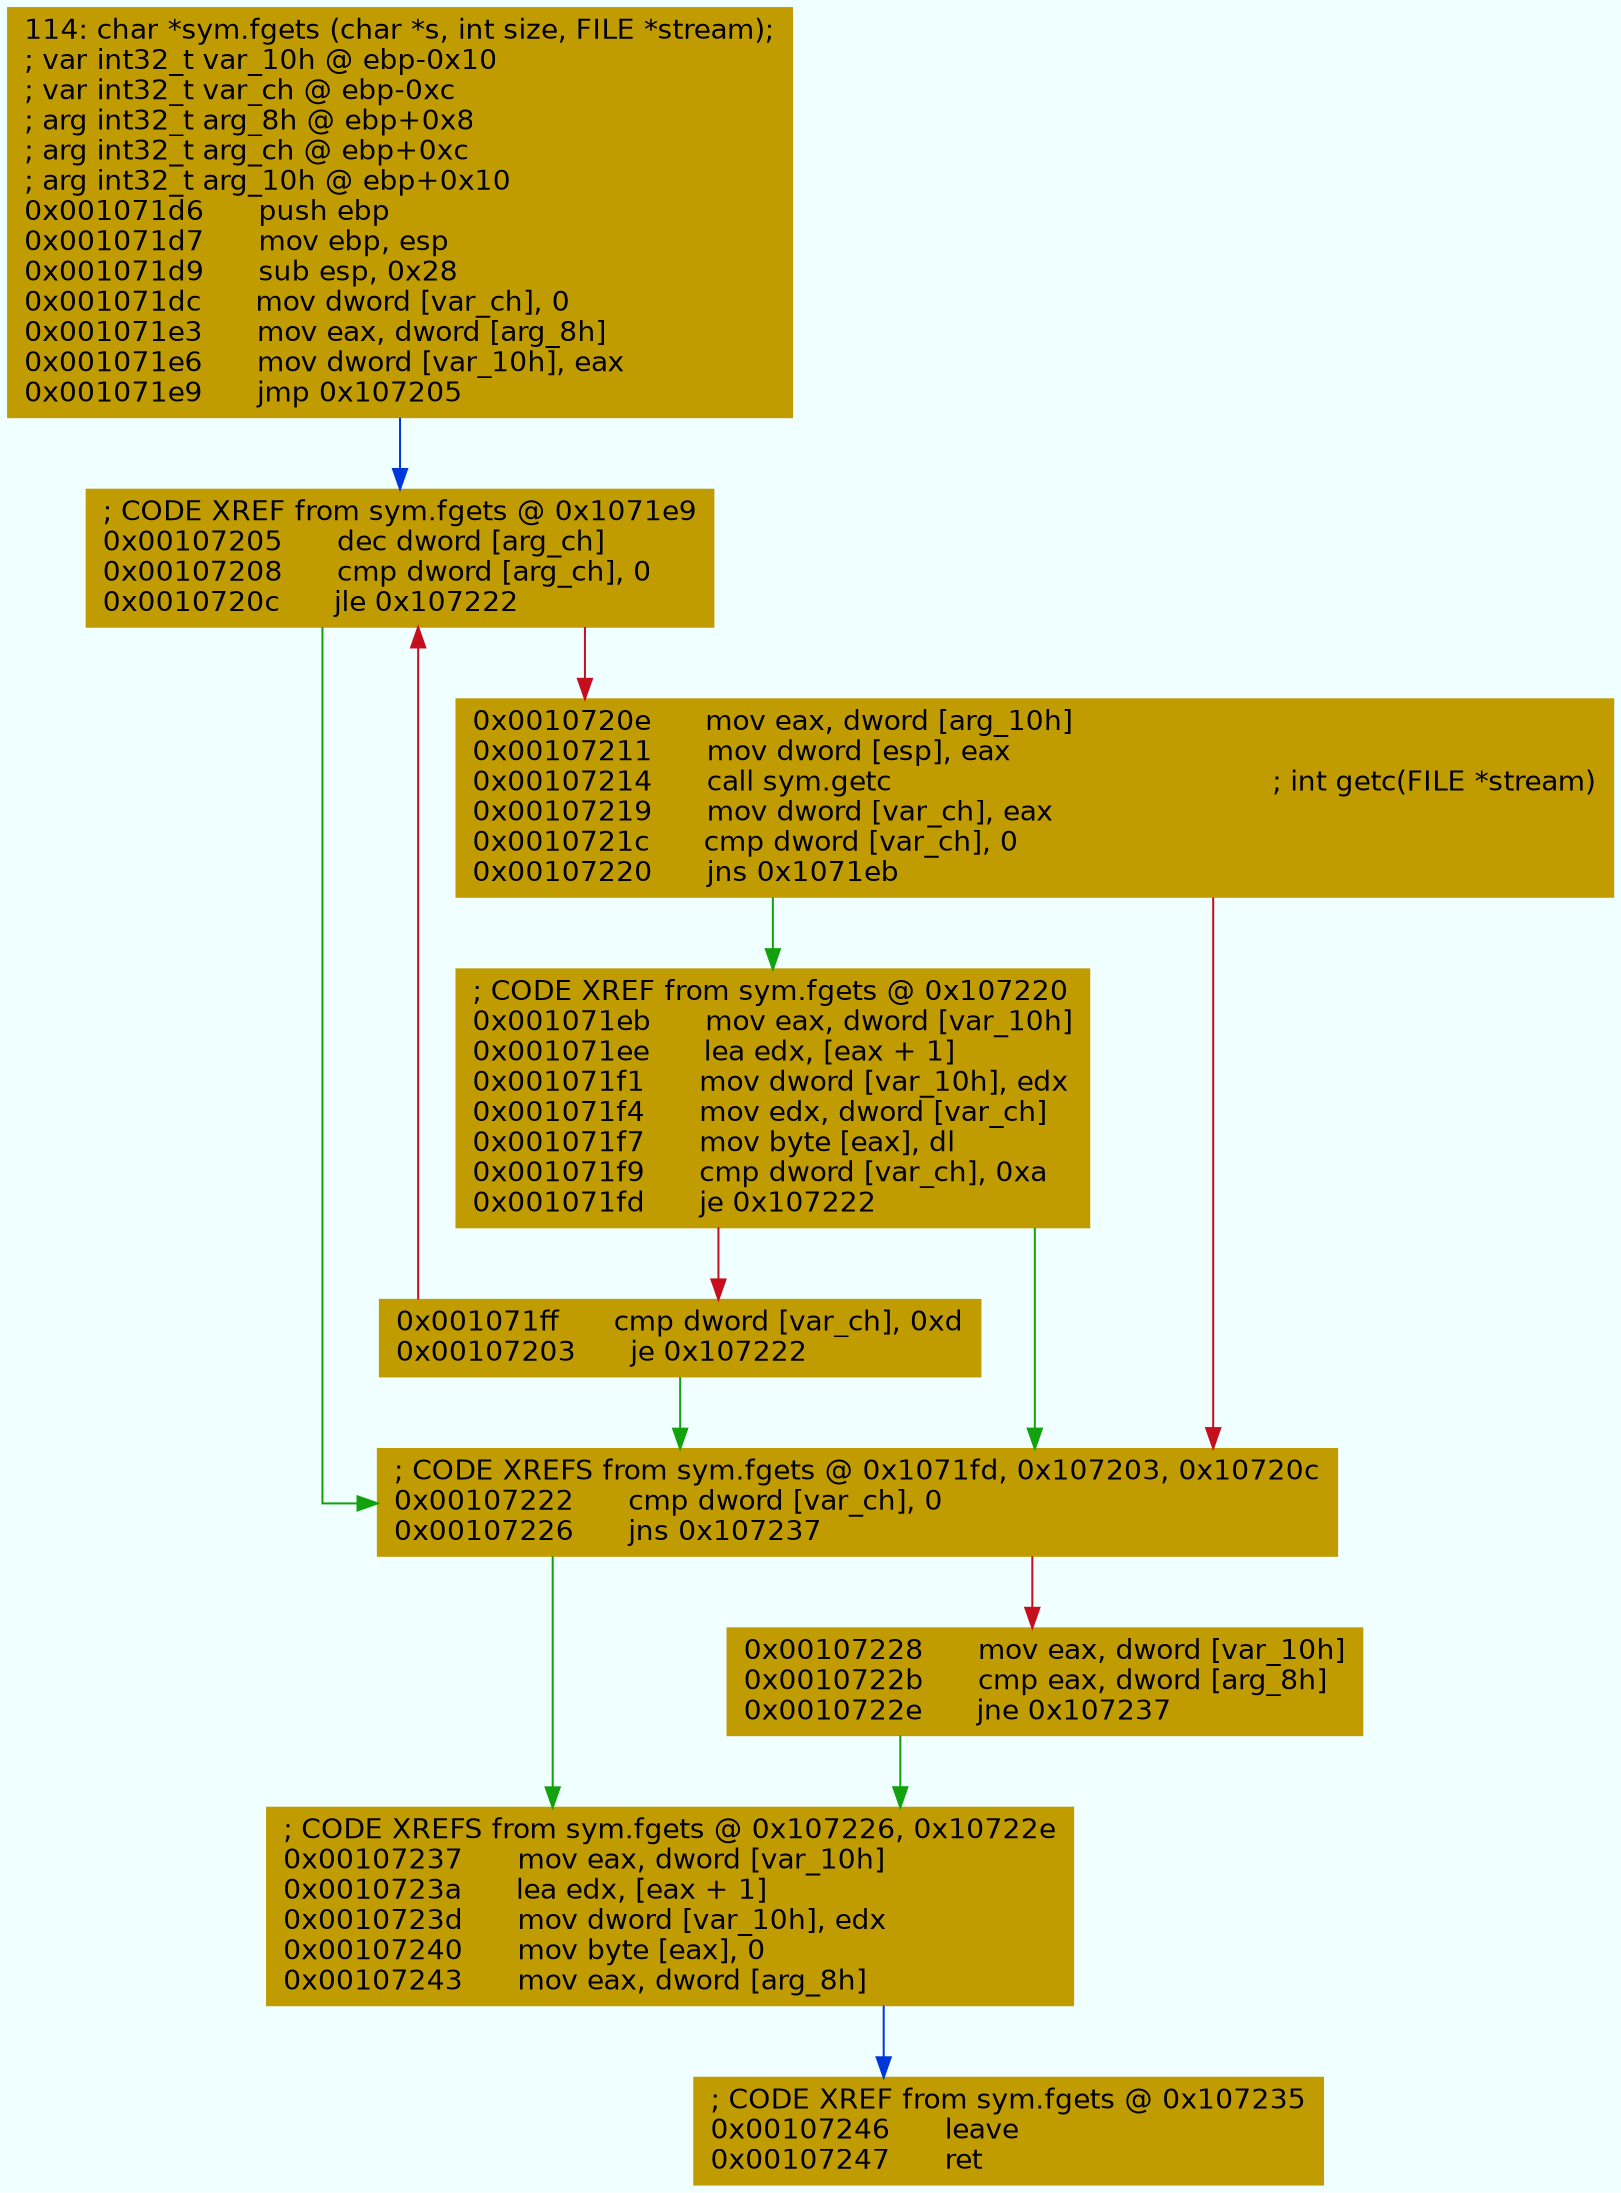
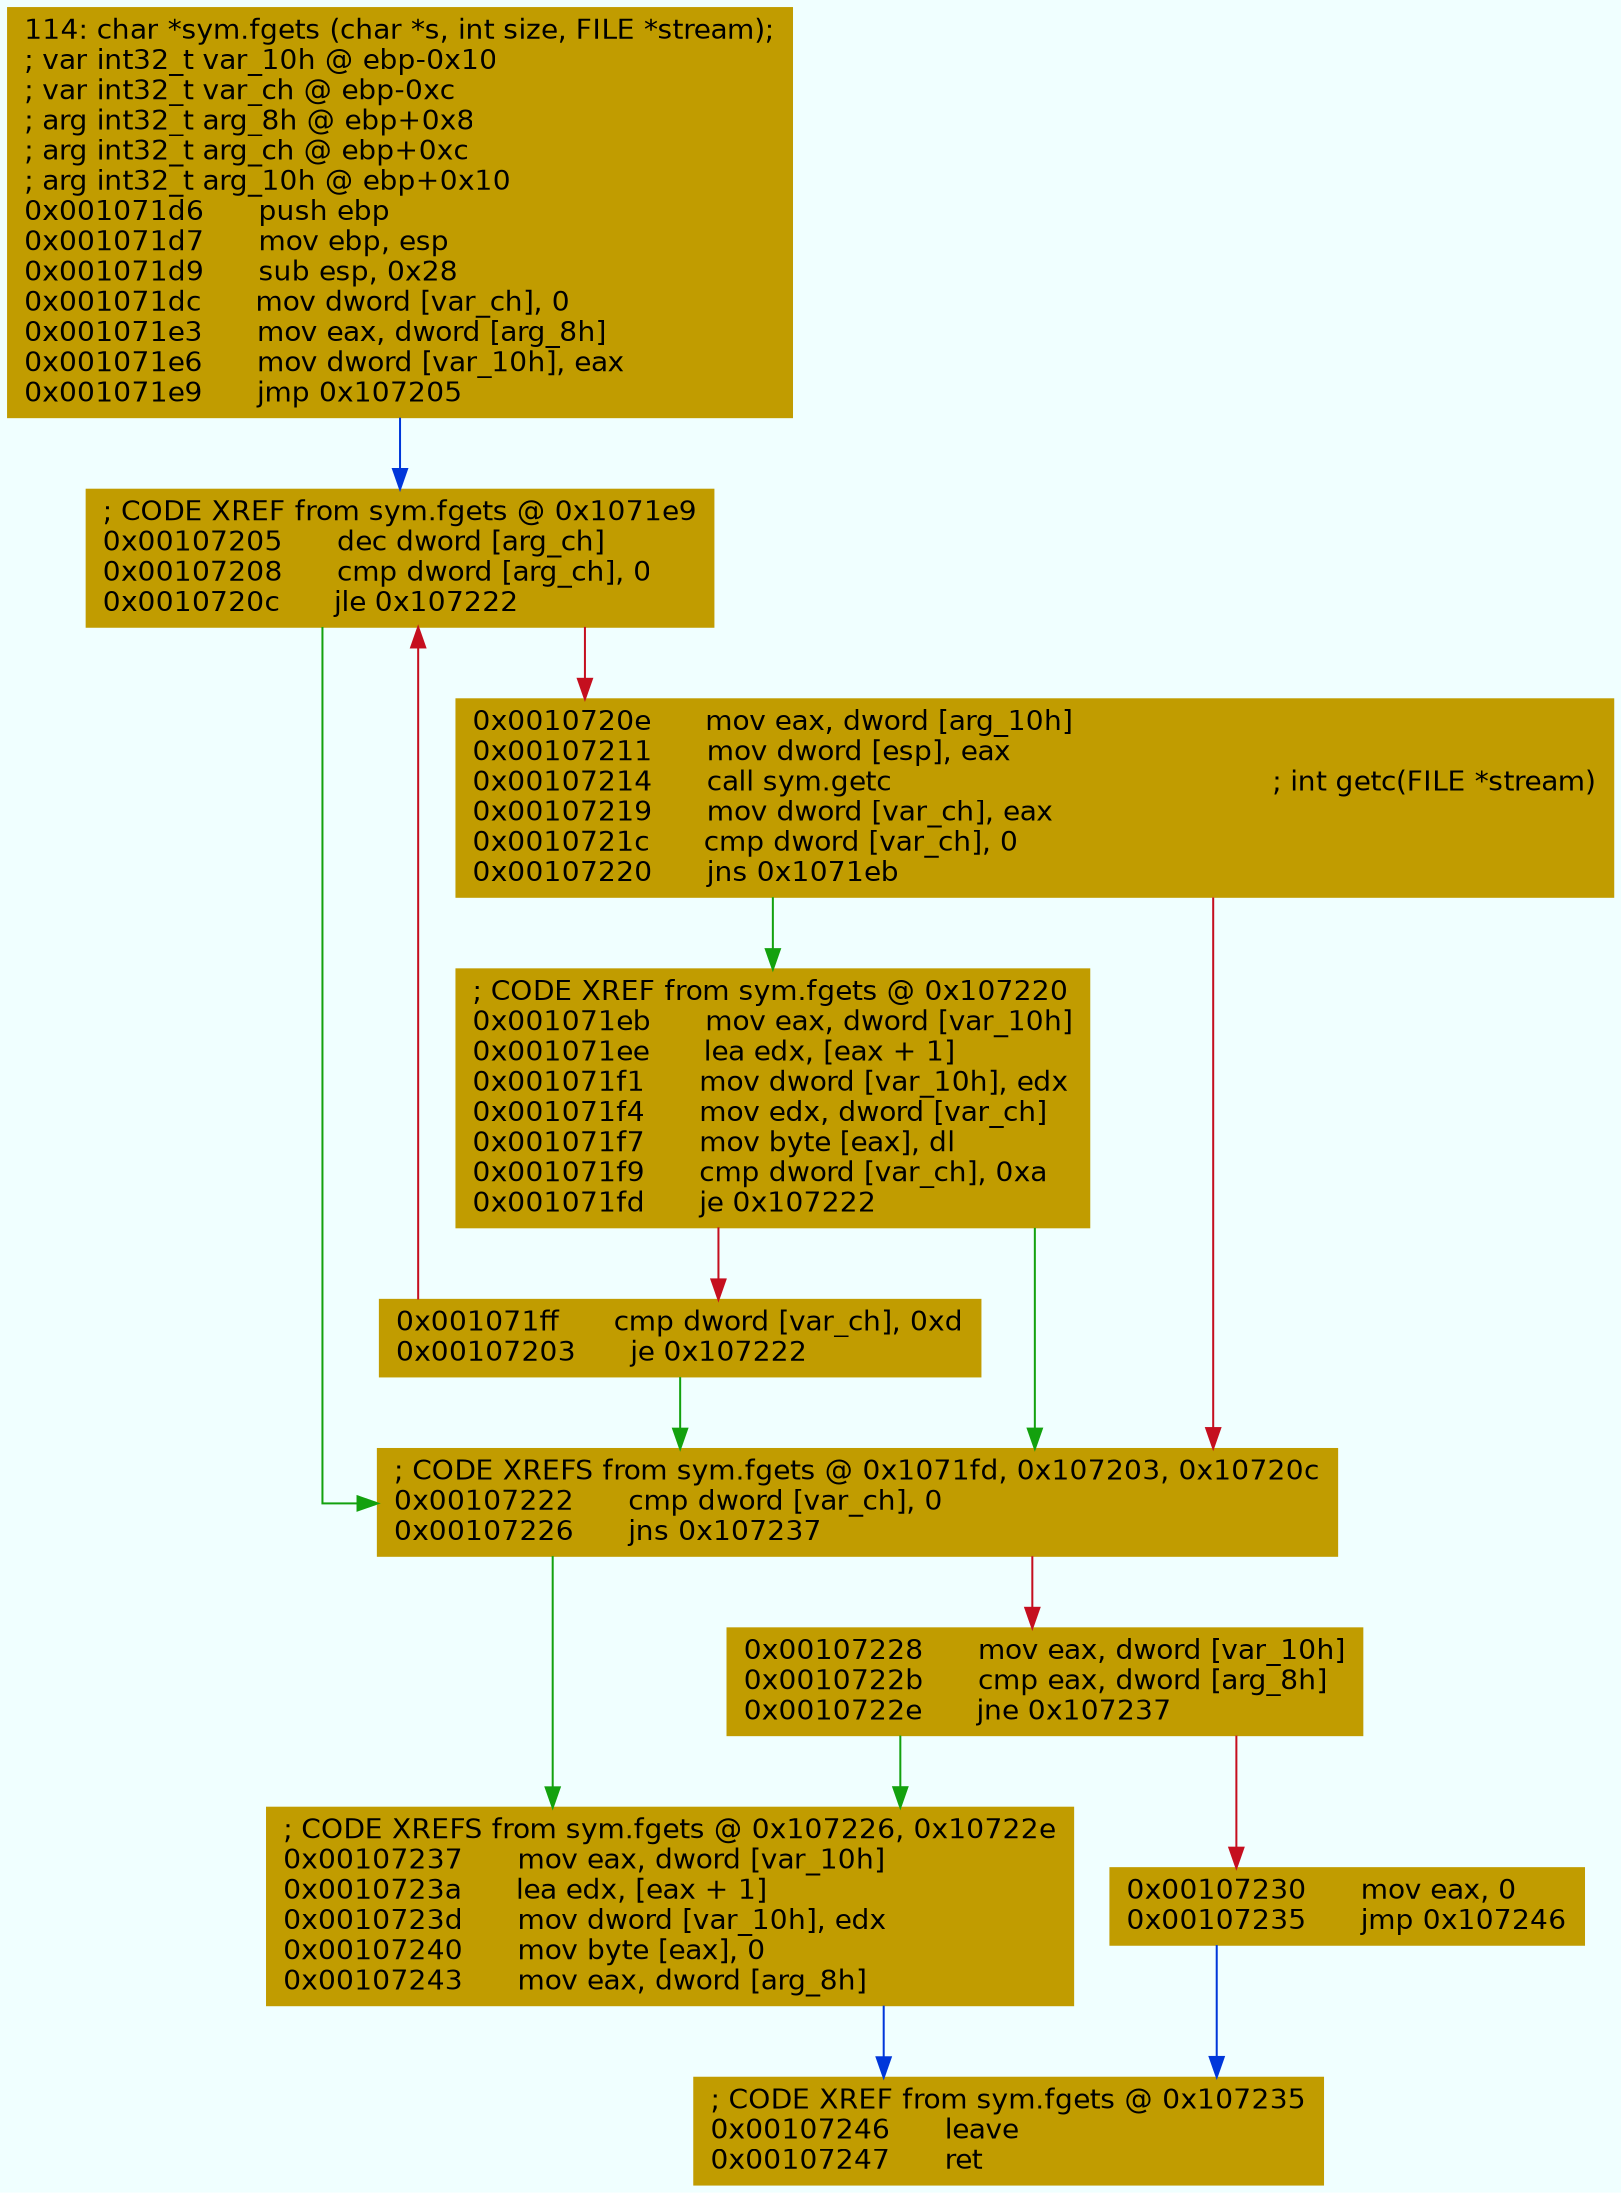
node "0x00107230      mov eax, 0 0x00107235      jmp 0x107246": added
